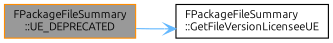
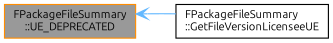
edge "FPackageFileSummary ::UE_DEPRECATED" -> "FPackageFileSummary ::GetFileVersionLicenseeUE": reversed
